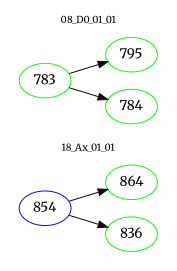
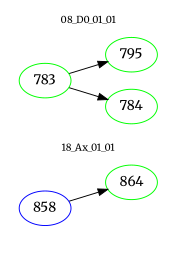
node "854": label "854" -> "858"
node "836": removed
